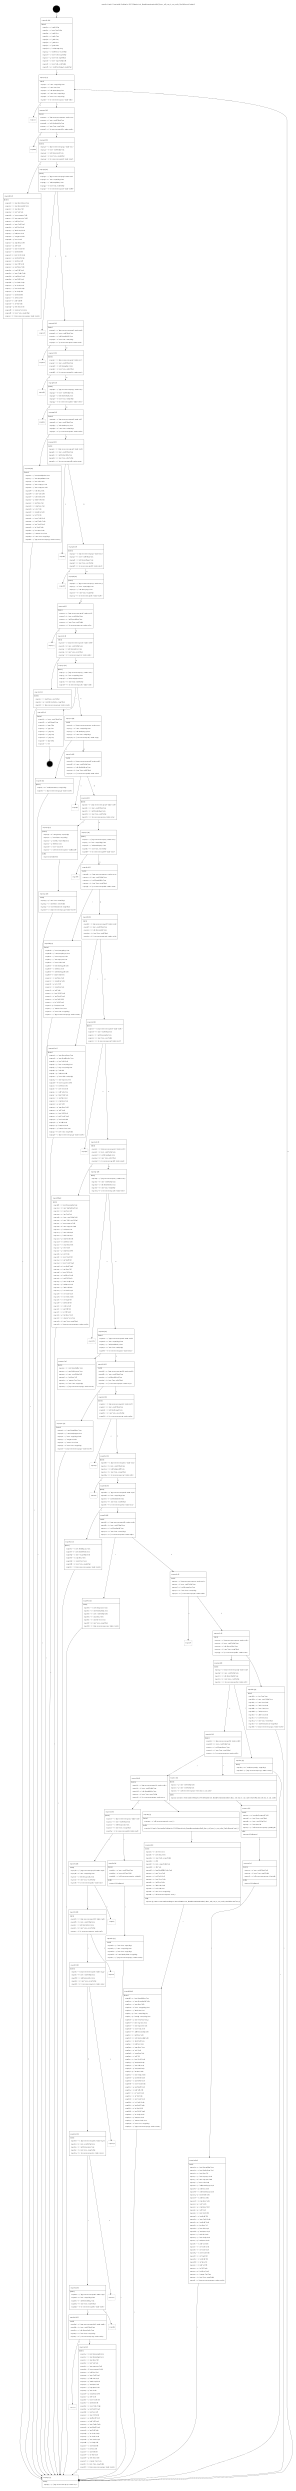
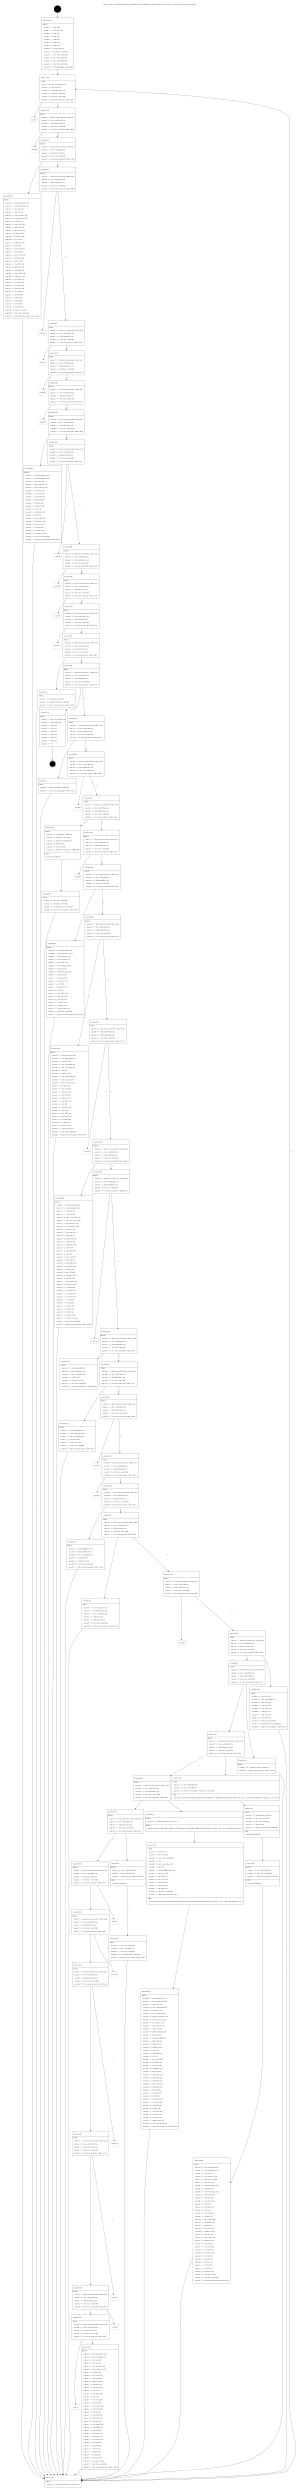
node "0x401e1b": added
